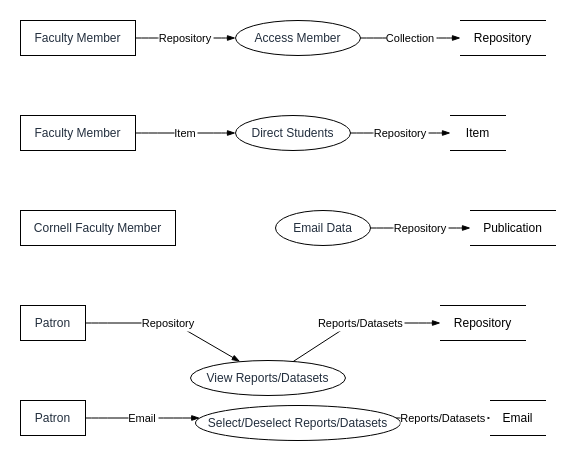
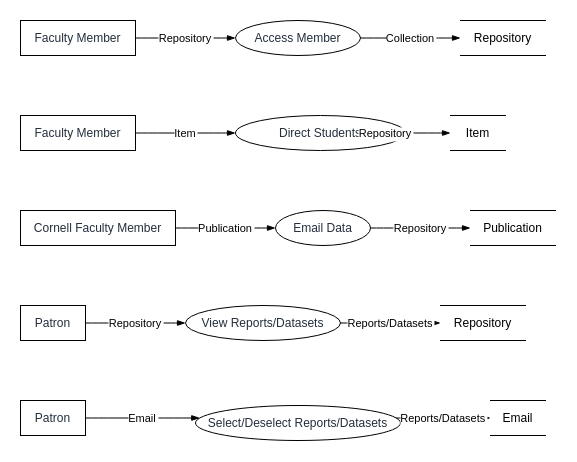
node "Direct Students": size 115x35 -> 170x35
edge "Cornell Faculty Member" -> "Email Data": added, label "Publication"
node "View Reports/Datasets": moved (268, 378) -> (263, 323)
